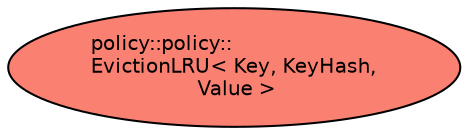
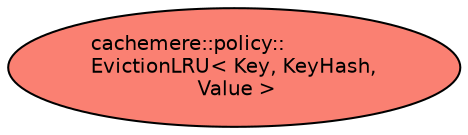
node "policy::policy:: EvictionLRU< Key, KeyHash, Value >": label "policy::policy:: EvictionLRU< Key, KeyHash, Value >" -> "cachemere::policy:: EvictionLRU< Key, KeyHash, Value >"
